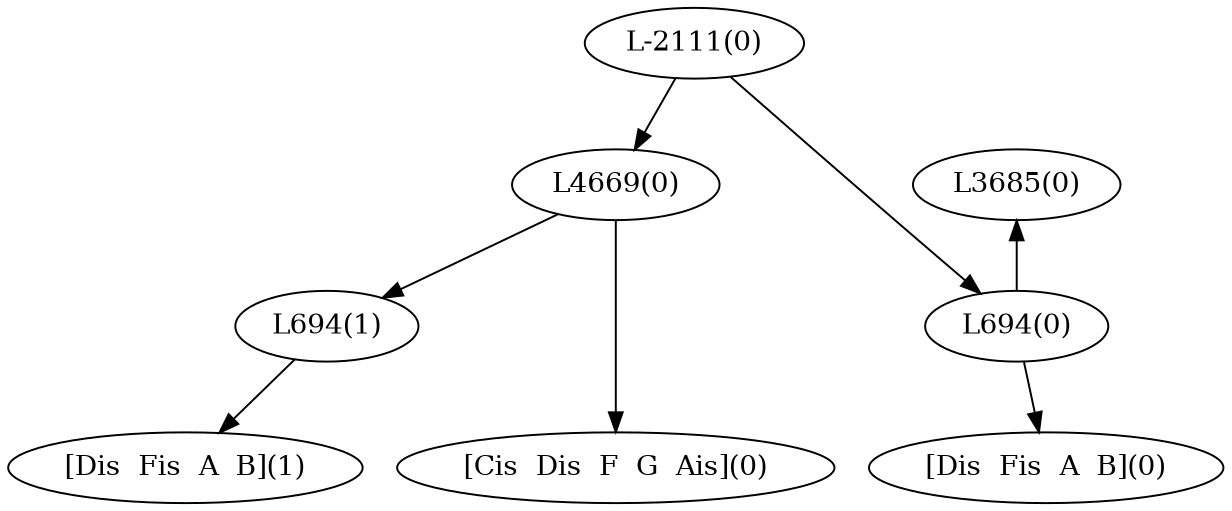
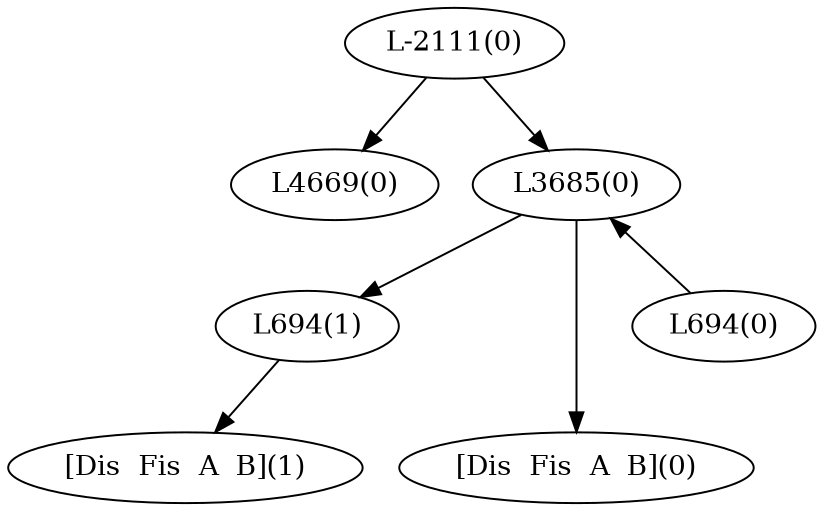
edge "L-2111(0)" -> "L694(0)": now "L-2111(0)" -> "L3685(0)"
edge "L4669(0)" -> "L694(1)": now "L3685(0)" -> "L694(1)"
edge "L694(0)" -> "[Dis  Fis  A  B](0)": now "L3685(0)" -> "[Dis  Fis  A  B](0)"
node "[Cis  Dis  F  G  Ais](0)": removed
